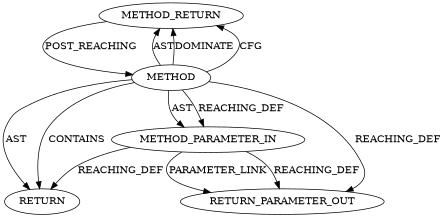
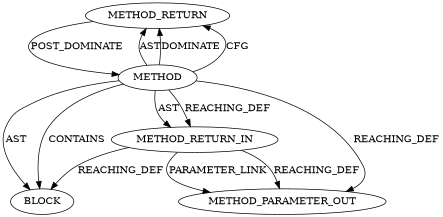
edge "METHOD_RETURN" -> "METHOD": label "POST_REACHING" -> "POST_DOMINATE"
node "METHOD_PARAMETER_IN": label "METHOD_PARAMETER_IN" -> "METHOD_RETURN_IN"
node "RETURN": label "RETURN" -> "BLOCK"
node "RETURN_PARAMETER_OUT": label "RETURN_PARAMETER_OUT" -> "METHOD_PARAMETER_OUT"
